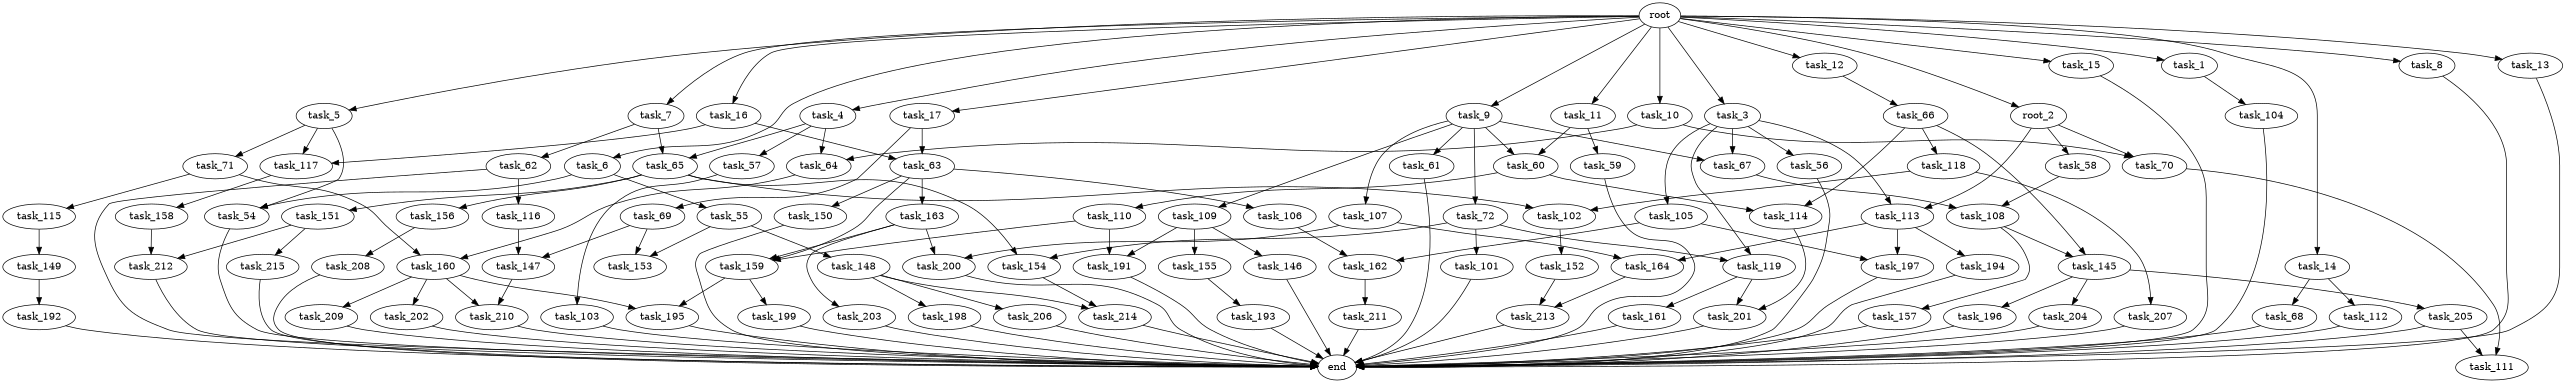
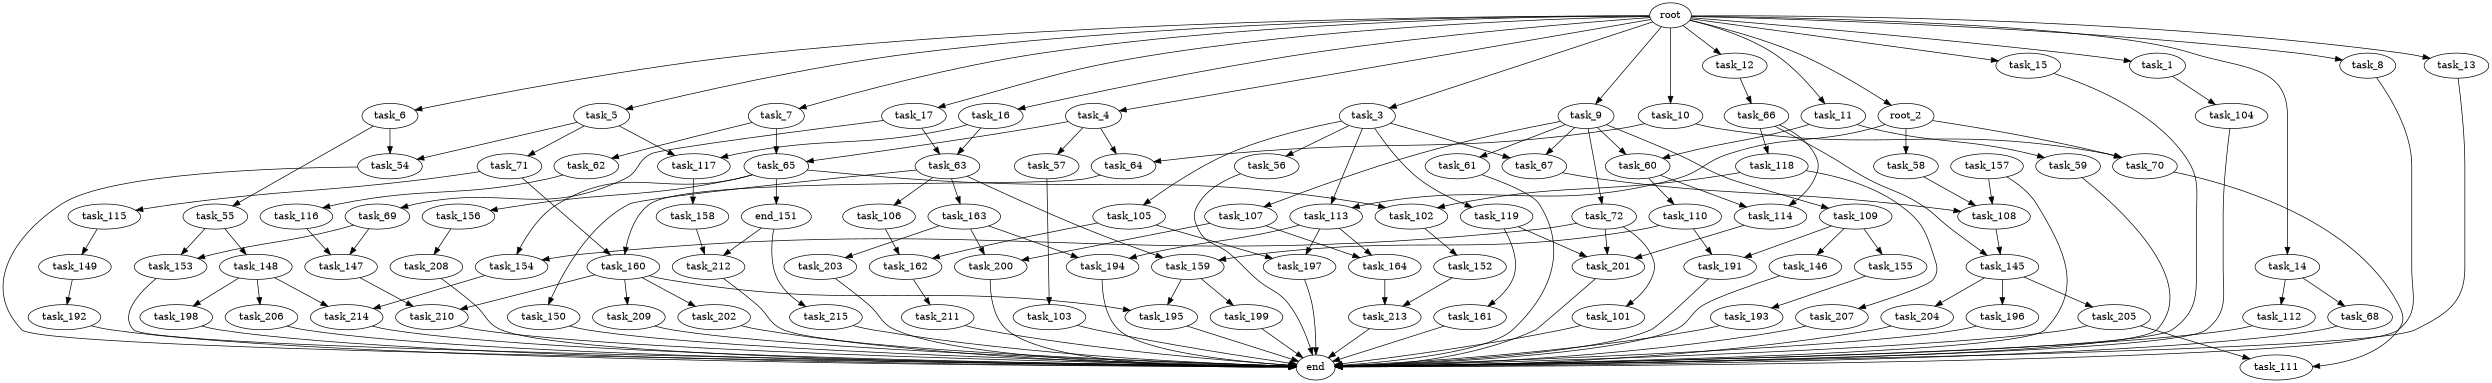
node "task_151": label "task_151" -> "end_151"
edge "task_163" -> "task_159": now "task_163" -> "task_194"
edge "task_72" -> "task_119": now "task_72" -> "task_201"
edge "task_108" -> "task_157": reversed
edge "task_62" -> "end": now "task_153" -> "end"
